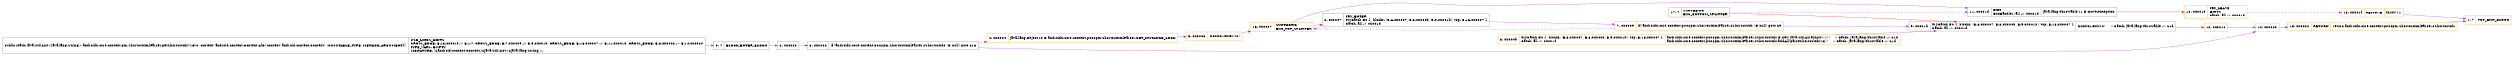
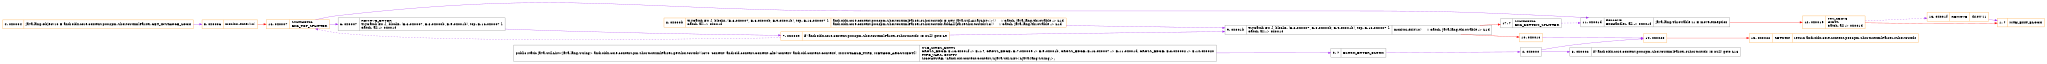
node "11: 0x001d": text "EXIT" -> "REMOVE"
node "6: 0x0007": text "TRY_ENTER" -> "REMOVE_ENTER"
edge "17: ?" -> "9: 0x001b": reversed
node "1: ?": text "TOP_EXIT_BLOCK" -> "MTH_EXIT_BLOCK"
edge "15: 0x0022" -> "1: ?": now "12: 0x001e" -> "1: ?"
edge "16: 0x0007" -> "6: 0x0007": color red -> purple
edge "3: 0x0002" -> "4: 0x0004": removed
edge "2: 0x0000" -> "3: 0x0002": color red -> purple
edge "3: 0x0002" -> "14: 0x0020": now "2: 0x0000" -> "14: 0x0020"
